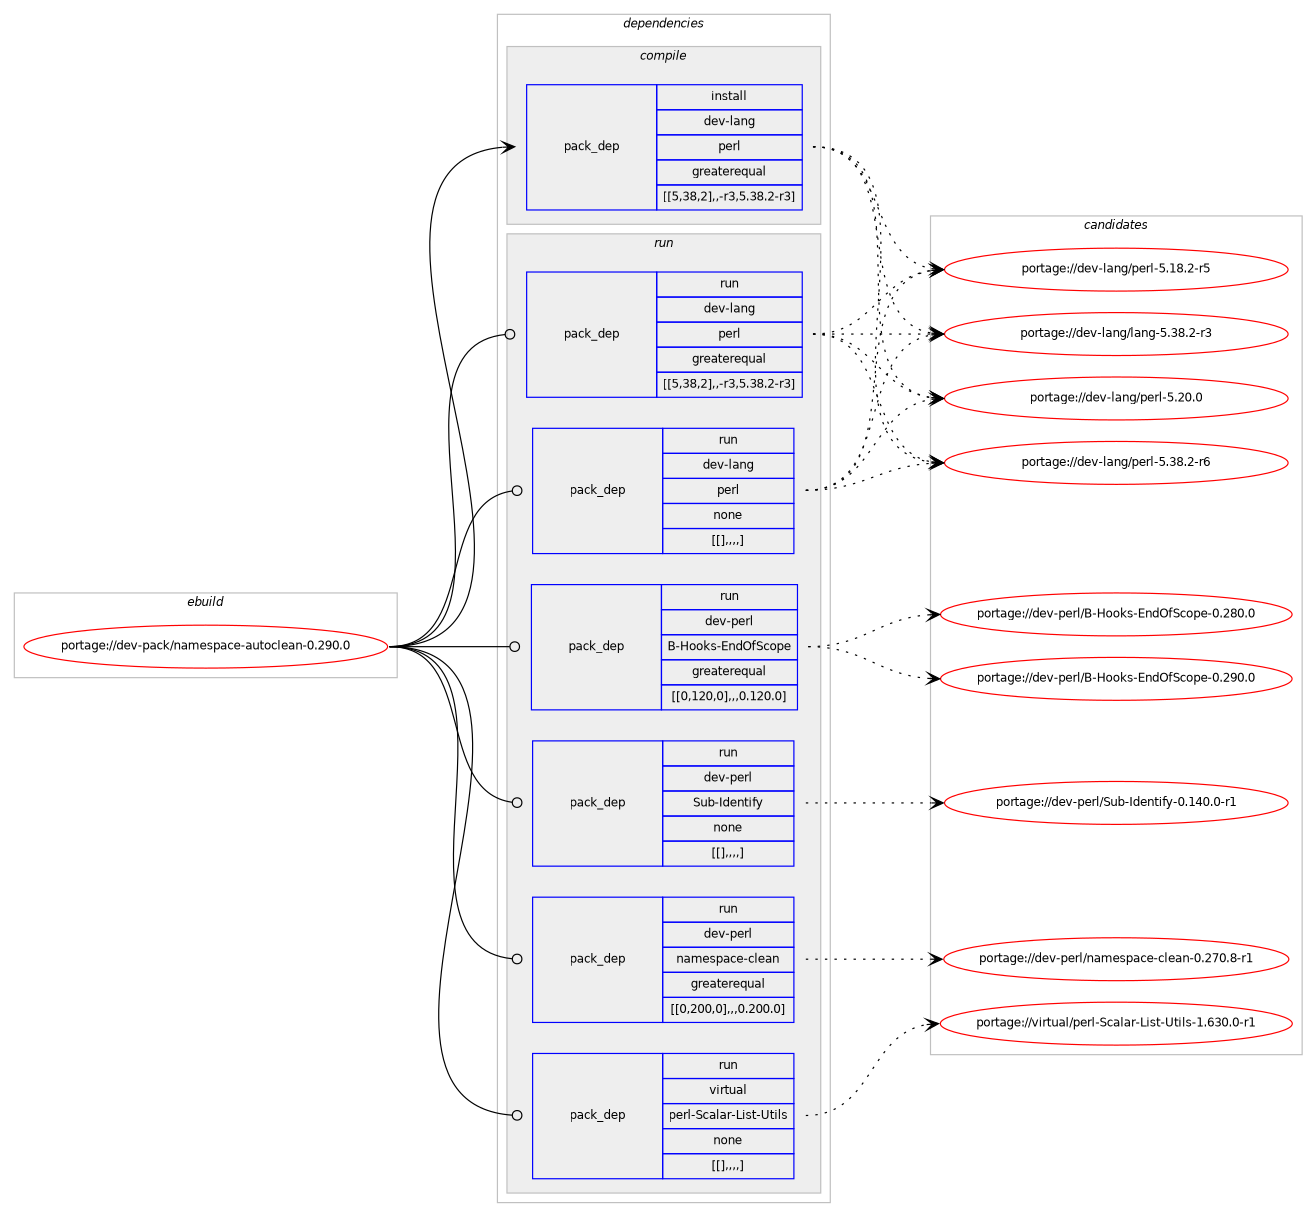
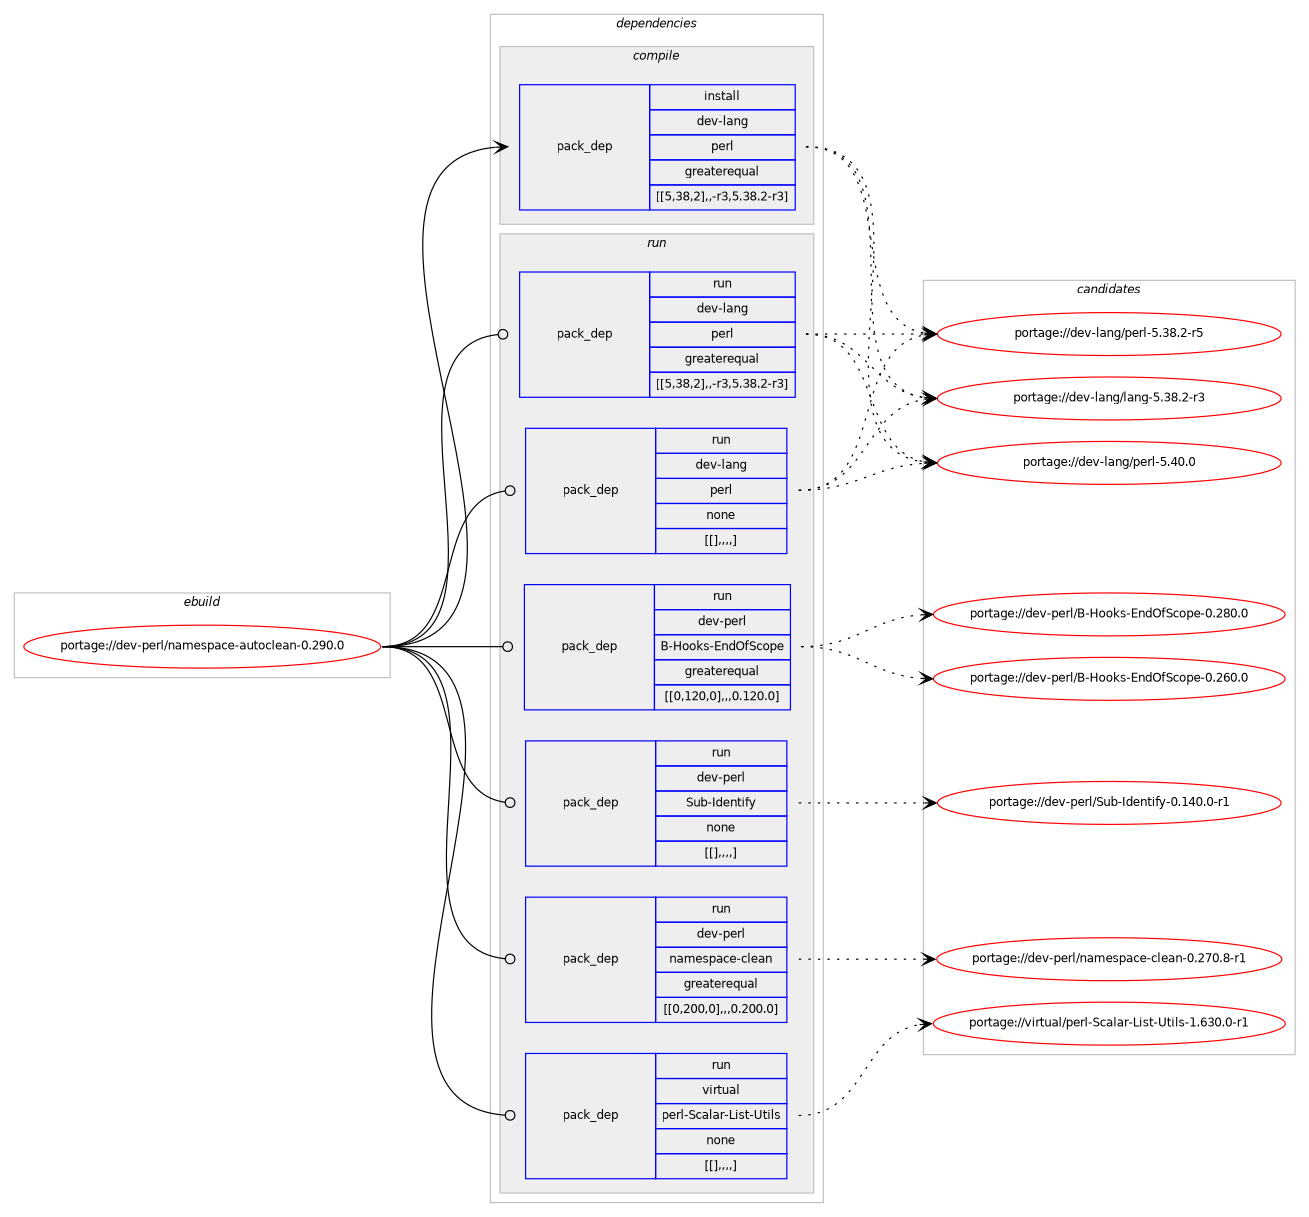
node "portage://dev-lang/perl-5.18.2-r5": label "portage://dev-lang/perl-5.18.2-r5" -> "portage://dev-lang/perl-5.38.2-r5"
node "portage://dev-lang/perl-5.20.0": label "portage://dev-lang/perl-5.20.0" -> "portage://dev-lang/perl-5.40.0"
node "portage://dev-lang/perl-5.38.2-r6": removed
node "portage://dev-pack/namespace-autoclean-0.290.0": label "portage://dev-pack/namespace-autoclean-0.290.0" -> "portage://dev-perl/namespace-autoclean-0.290.0"
node "portage://dev-perl/B-Hooks-EndOfScope-0.290.0": label "portage://dev-perl/B-Hooks-EndOfScope-0.290.0" -> "portage://dev-perl/B-Hooks-EndOfScope-0.260.0"
